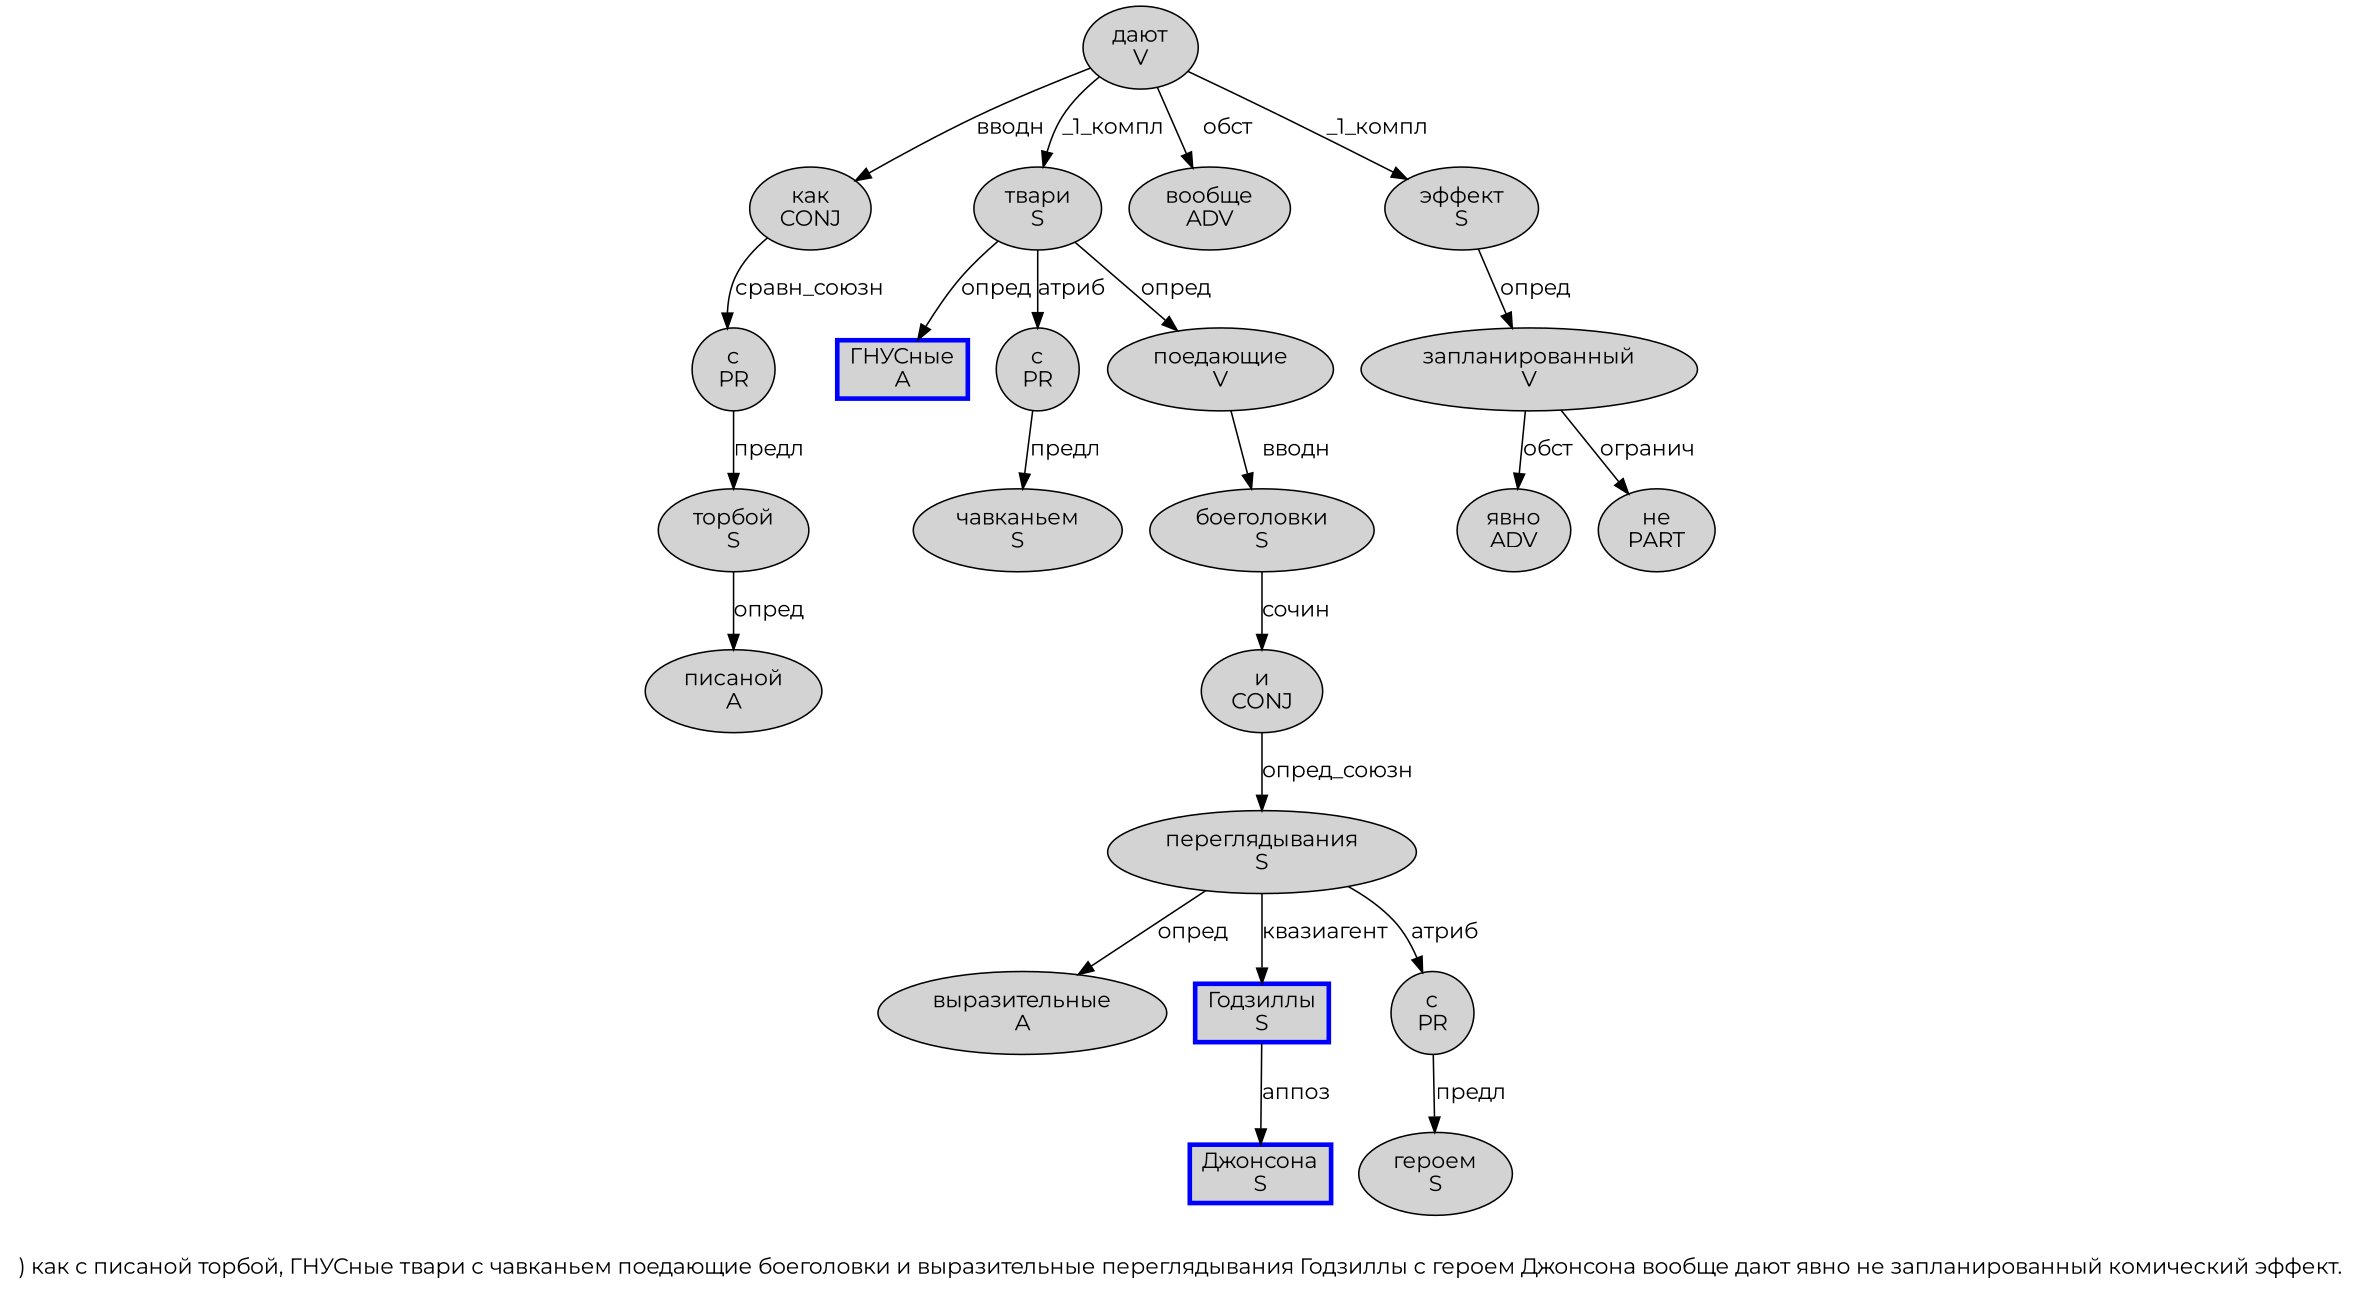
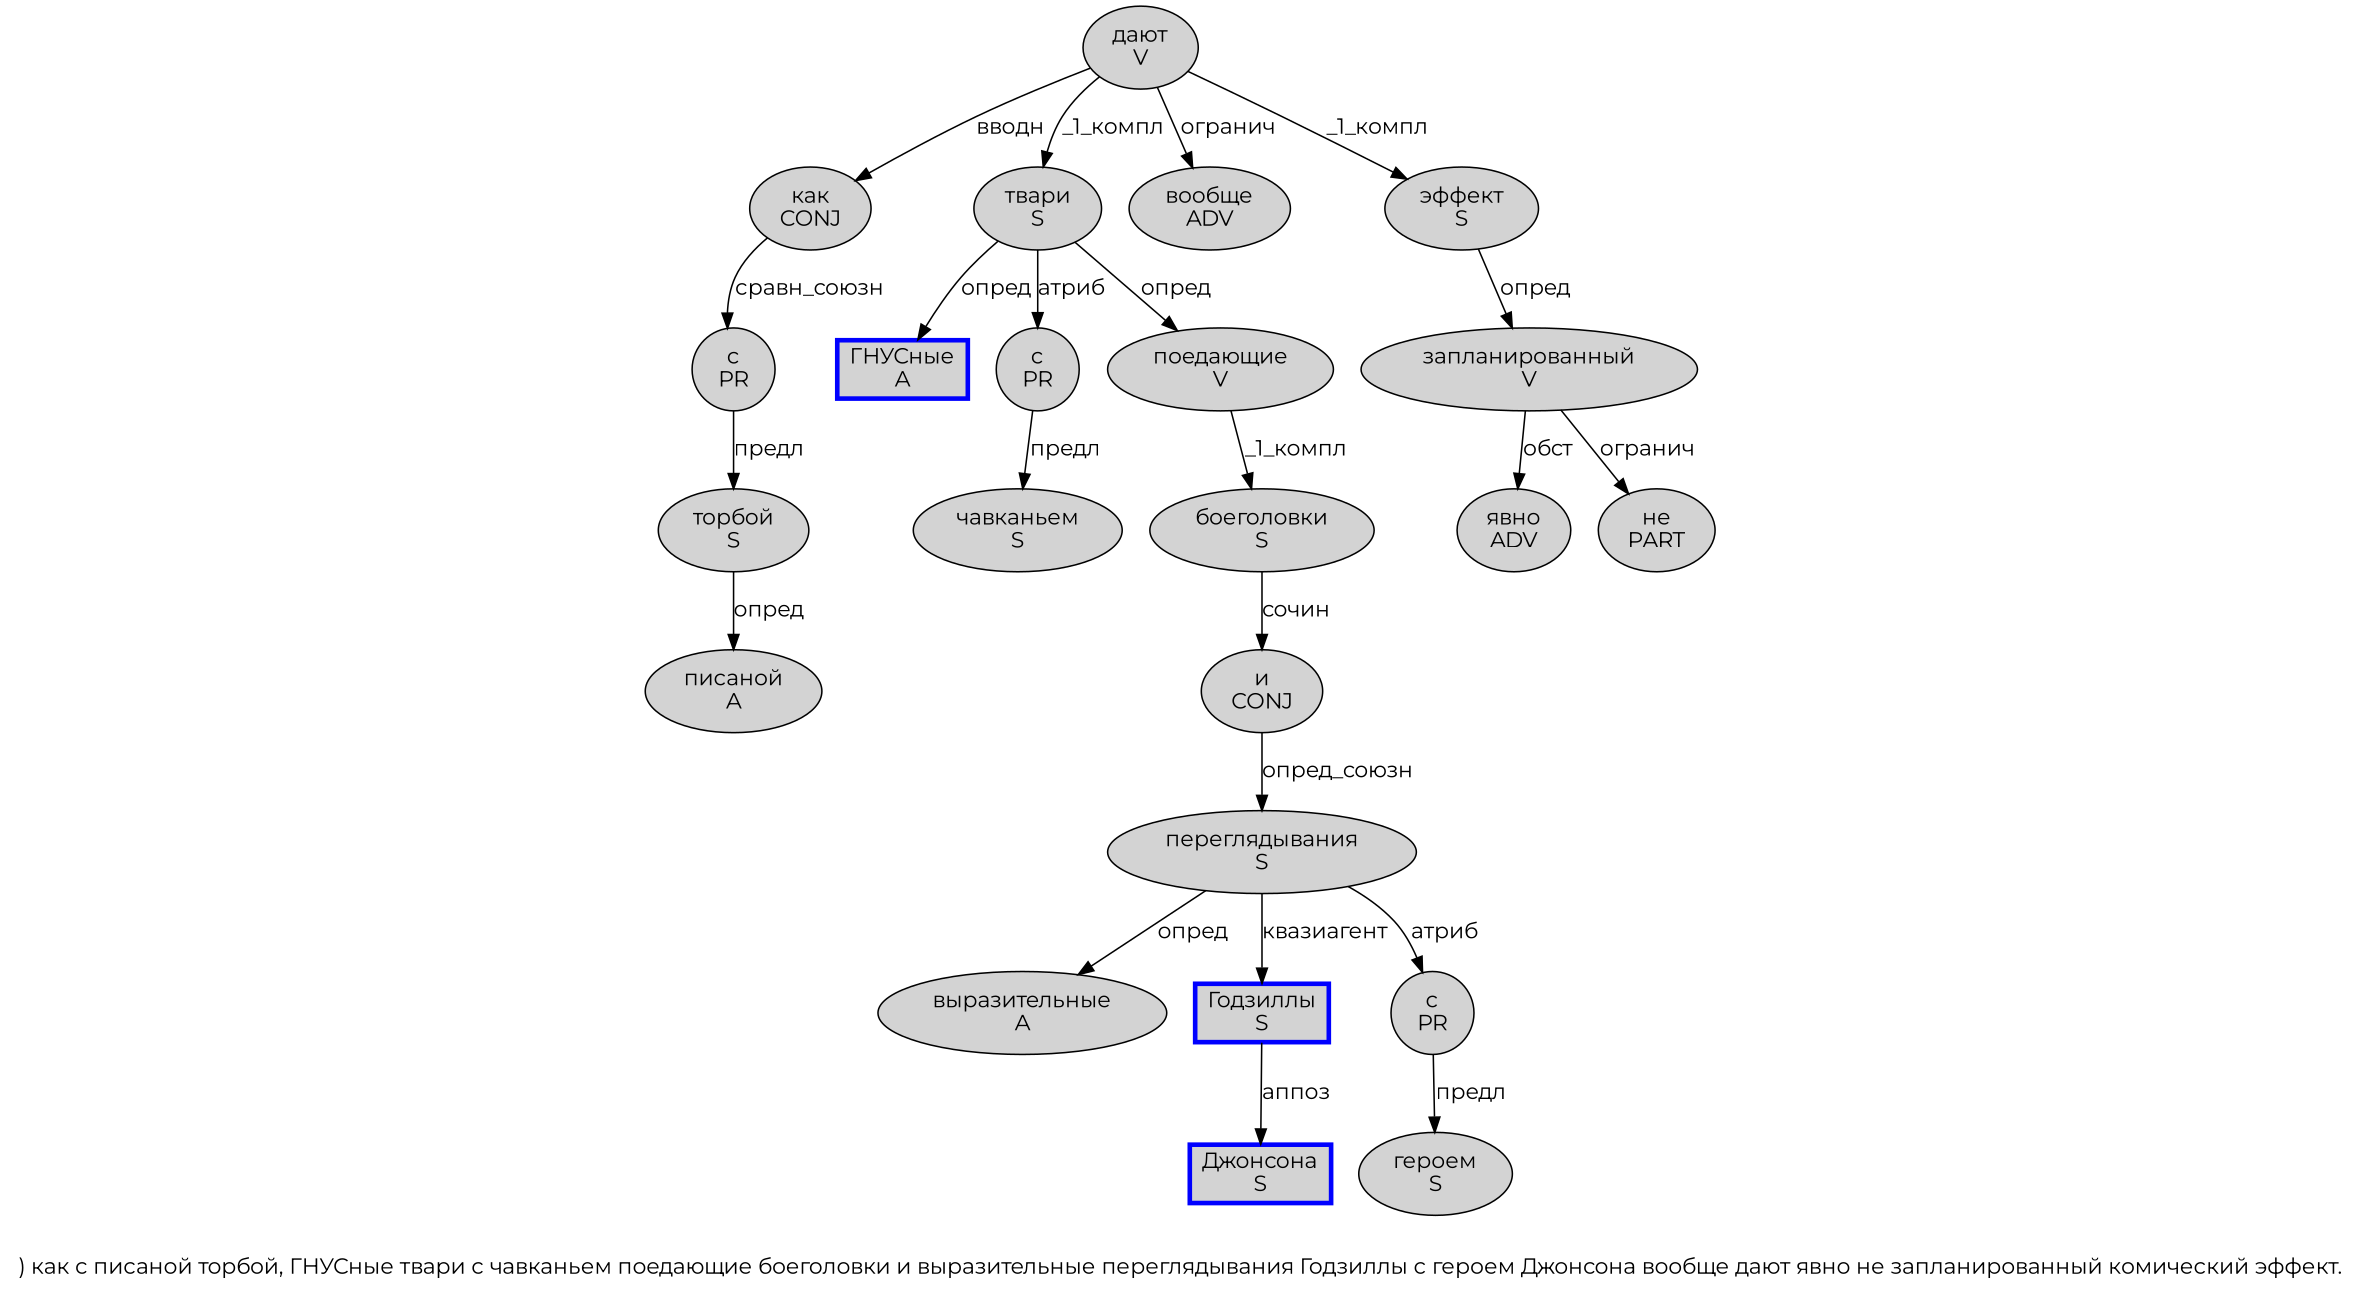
edge "дают V" -> "вообще ADV": label "обст" -> "огранич"
edge "поедающие V" -> "боеголовки S": label "вводн" -> "_1_компл"
